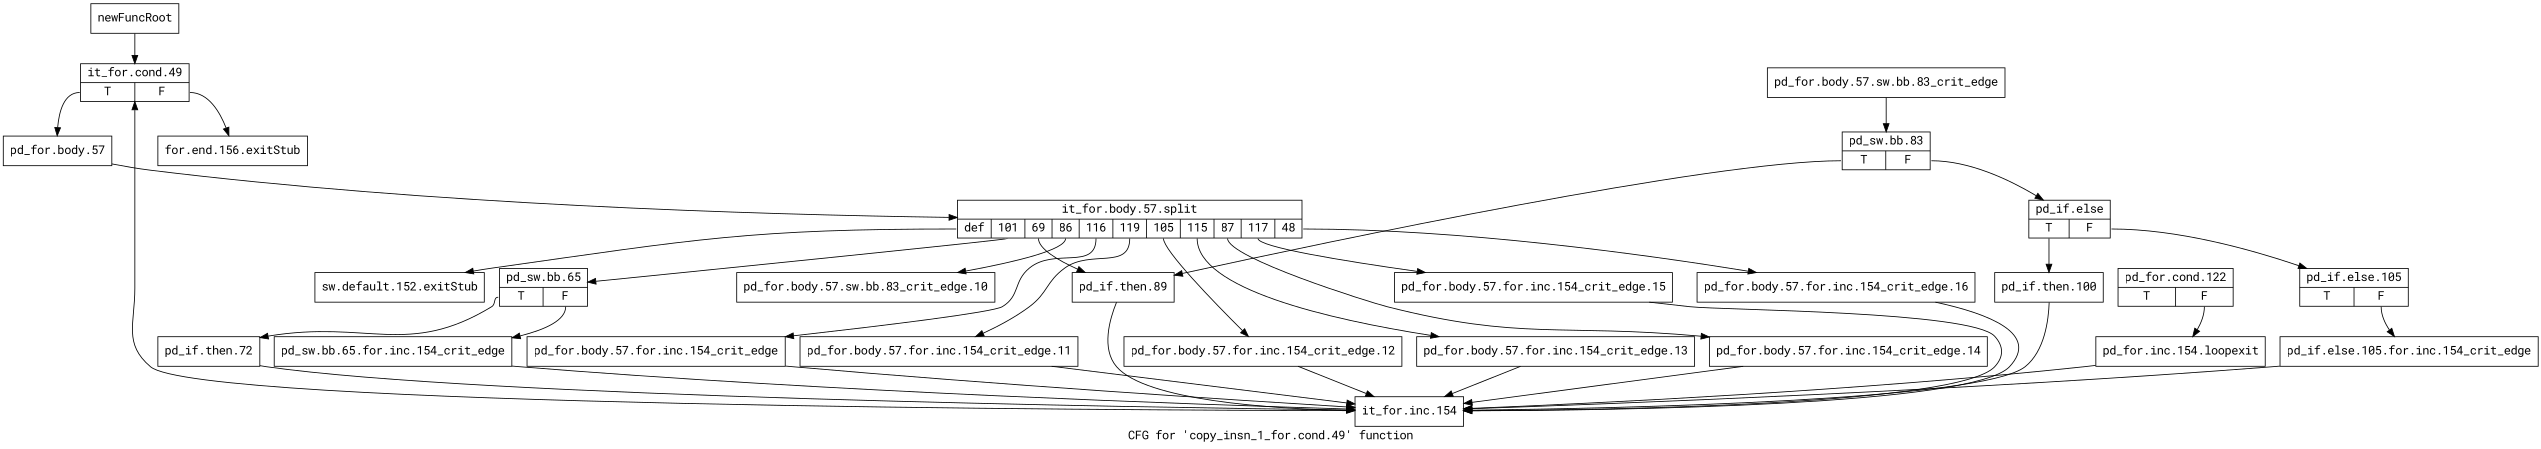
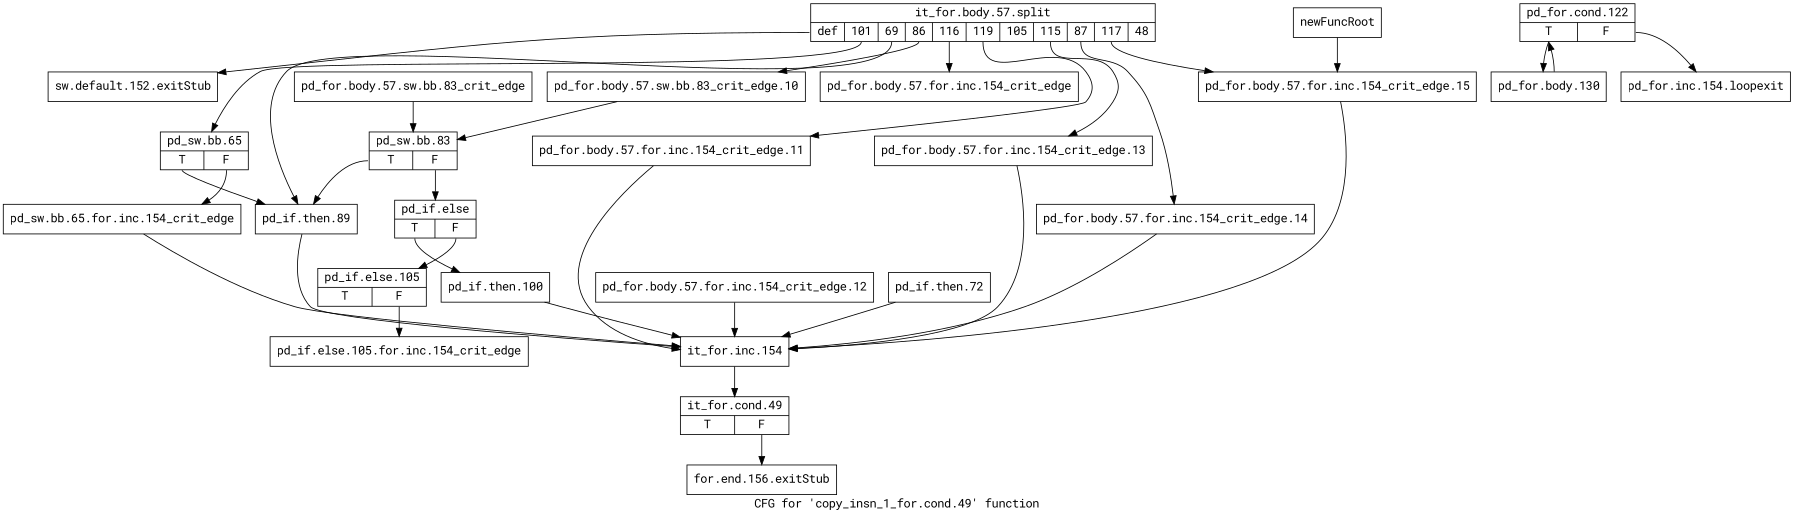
edge "newFuncRoot" -> "it_for.cond.49": now "newFuncRoot" -> "pd_for.body.57.for.inc.154_crit_edge.15"
node "pd_for.body.130": added
edge "pd_for.body.57.sw.bb.83_crit_edge.10" -> "pd_sw.bb.83": added
node "pd_for.body.57": removed
edge "it_for.body.57.split" -> "pd_for.body.57.for.inc.154_crit_edge.12": removed
node "pd_for.body.57.for.inc.154_crit_edge.16": removed
edge "pd_sw.bb.65" -> "pd_if.then.72": now "pd_sw.bb.65" -> "pd_if.then.89"
edge "pd_if.else.105.for.inc.154_crit_edge" -> "it_for.inc.154": removed
edge "pd_for.body.57.for.inc.154_crit_edge" -> "it_for.inc.154": removed
edge "pd_for.inc.154.loopexit" -> "it_for.inc.154": removed
